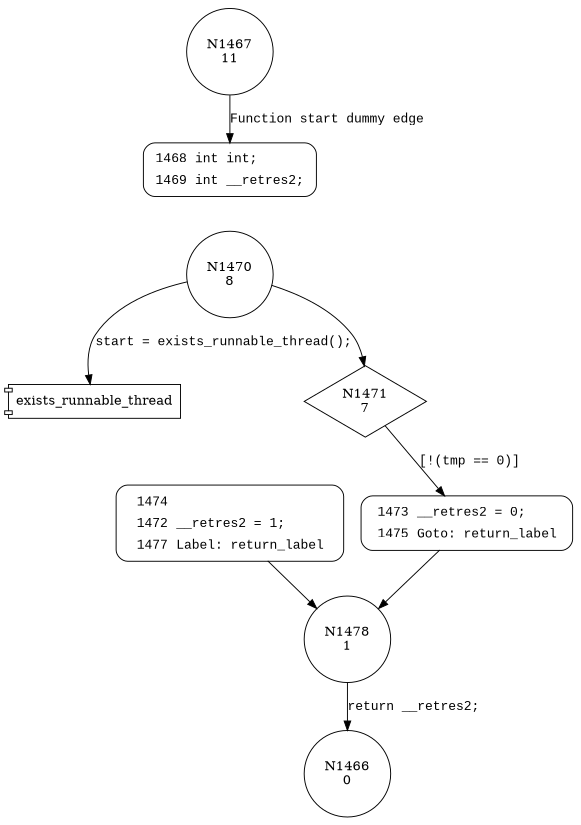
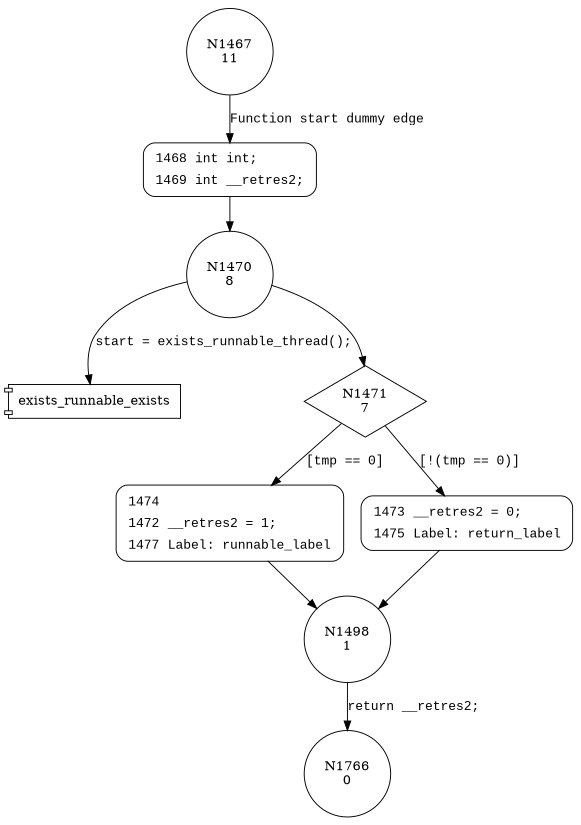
edge "1468" -> "N1470 8": added
node "exists_runnable_thread": label "exists_runnable_thread" -> "exists_runnable_exists"
edge "N1471 7" -> "1474": added, label "[tmp == 0]"
node "1473": text "Goto: return_label" -> "Label: return_label"
node "1474": text "Label: return_label" -> "Label: runnable_label"
node "N1478 1": label "N1478 1" -> "N1498 1"
node "N1466 0": label "N1466 0" -> "N1766 0"
